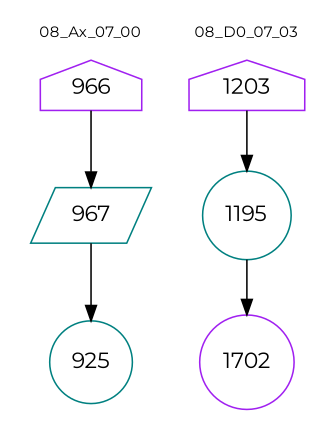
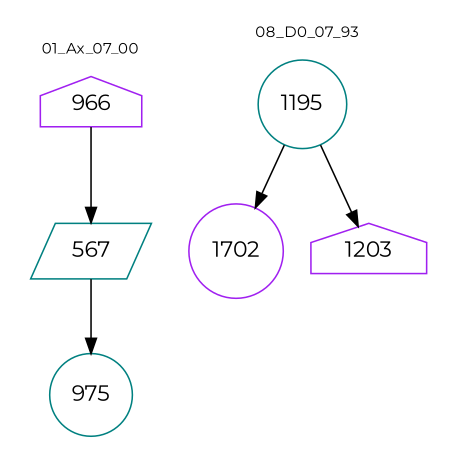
cluster "08_Ax_07_00": label "08_Ax_07_00" -> "01_Ax_07_00"
cluster "08_D0_07_03": label "08_D0_07_03" -> "08_D0_07_93"
edge "1203" -> "1195": reversed
node "967": label "967" -> "567"
node "925": label "925" -> "975"
